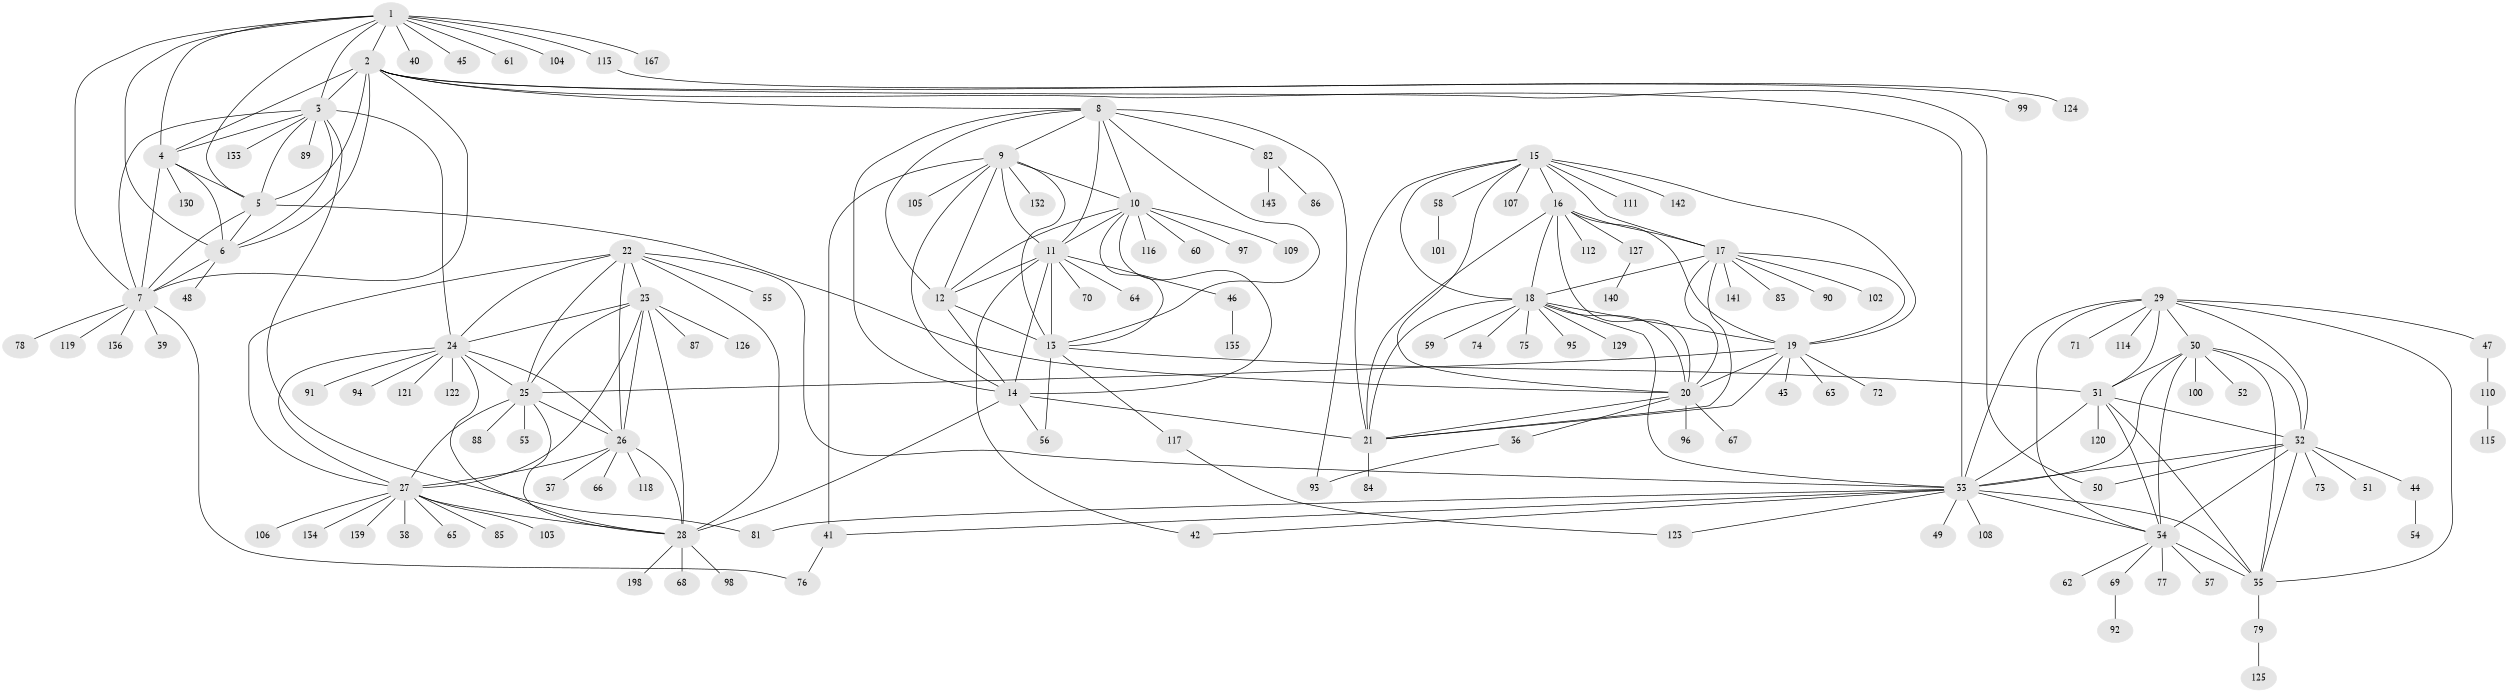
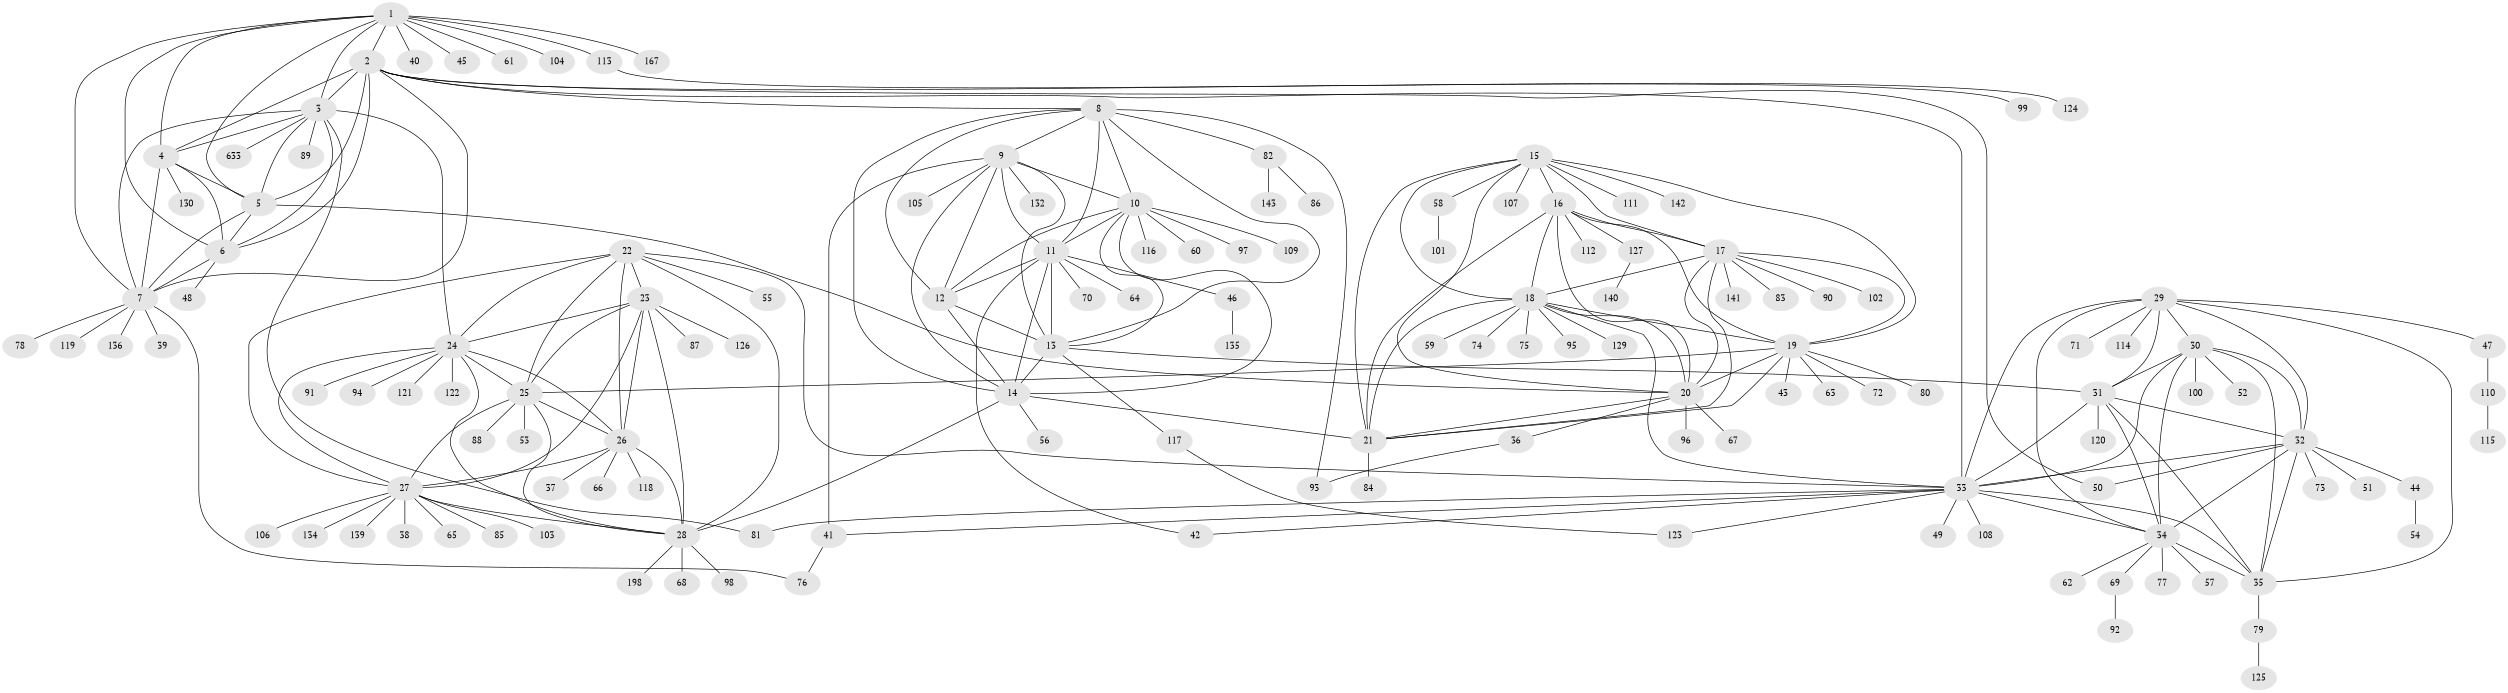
node "133": label "133" -> "633"
edge "13" -- "56": now "13" -- "14"
node "80": added
